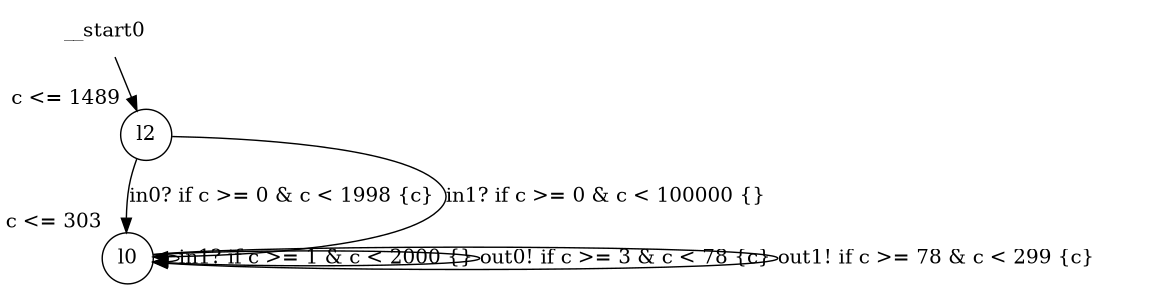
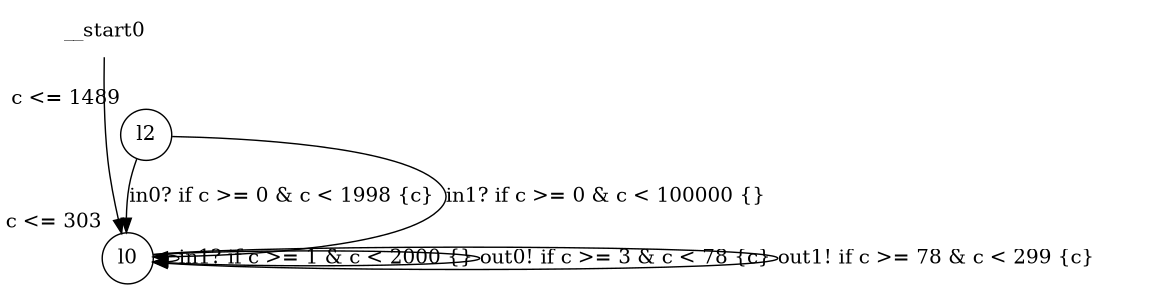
edge "__start0" -> "l2 c <= 1489": now "__start0" -> "l0 c <= 303"
